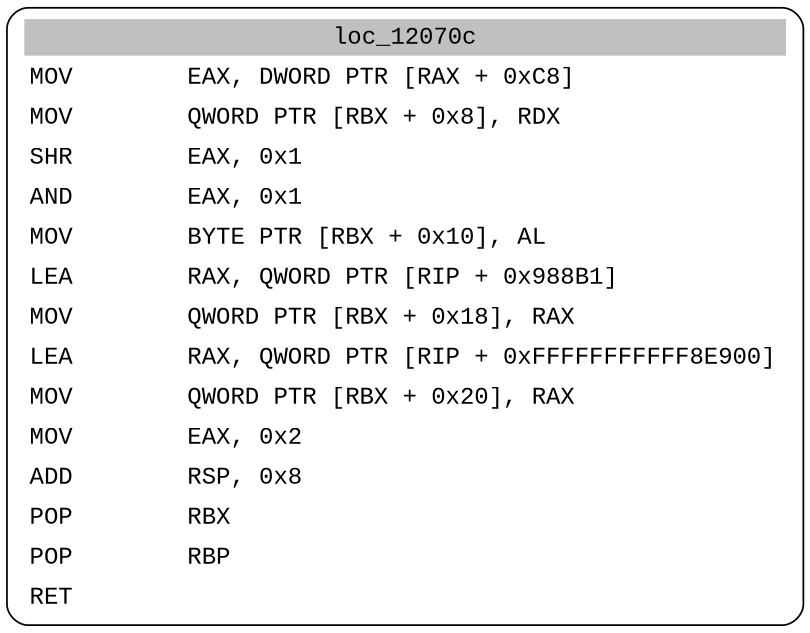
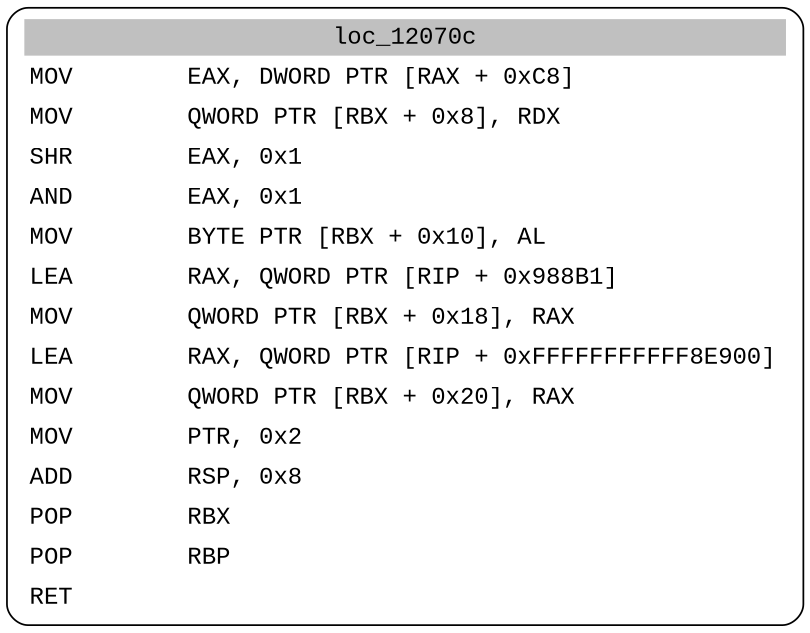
node "loc_12070c": text "MOV        EAX, 0x2" -> "MOV        PTR, 0x2"
